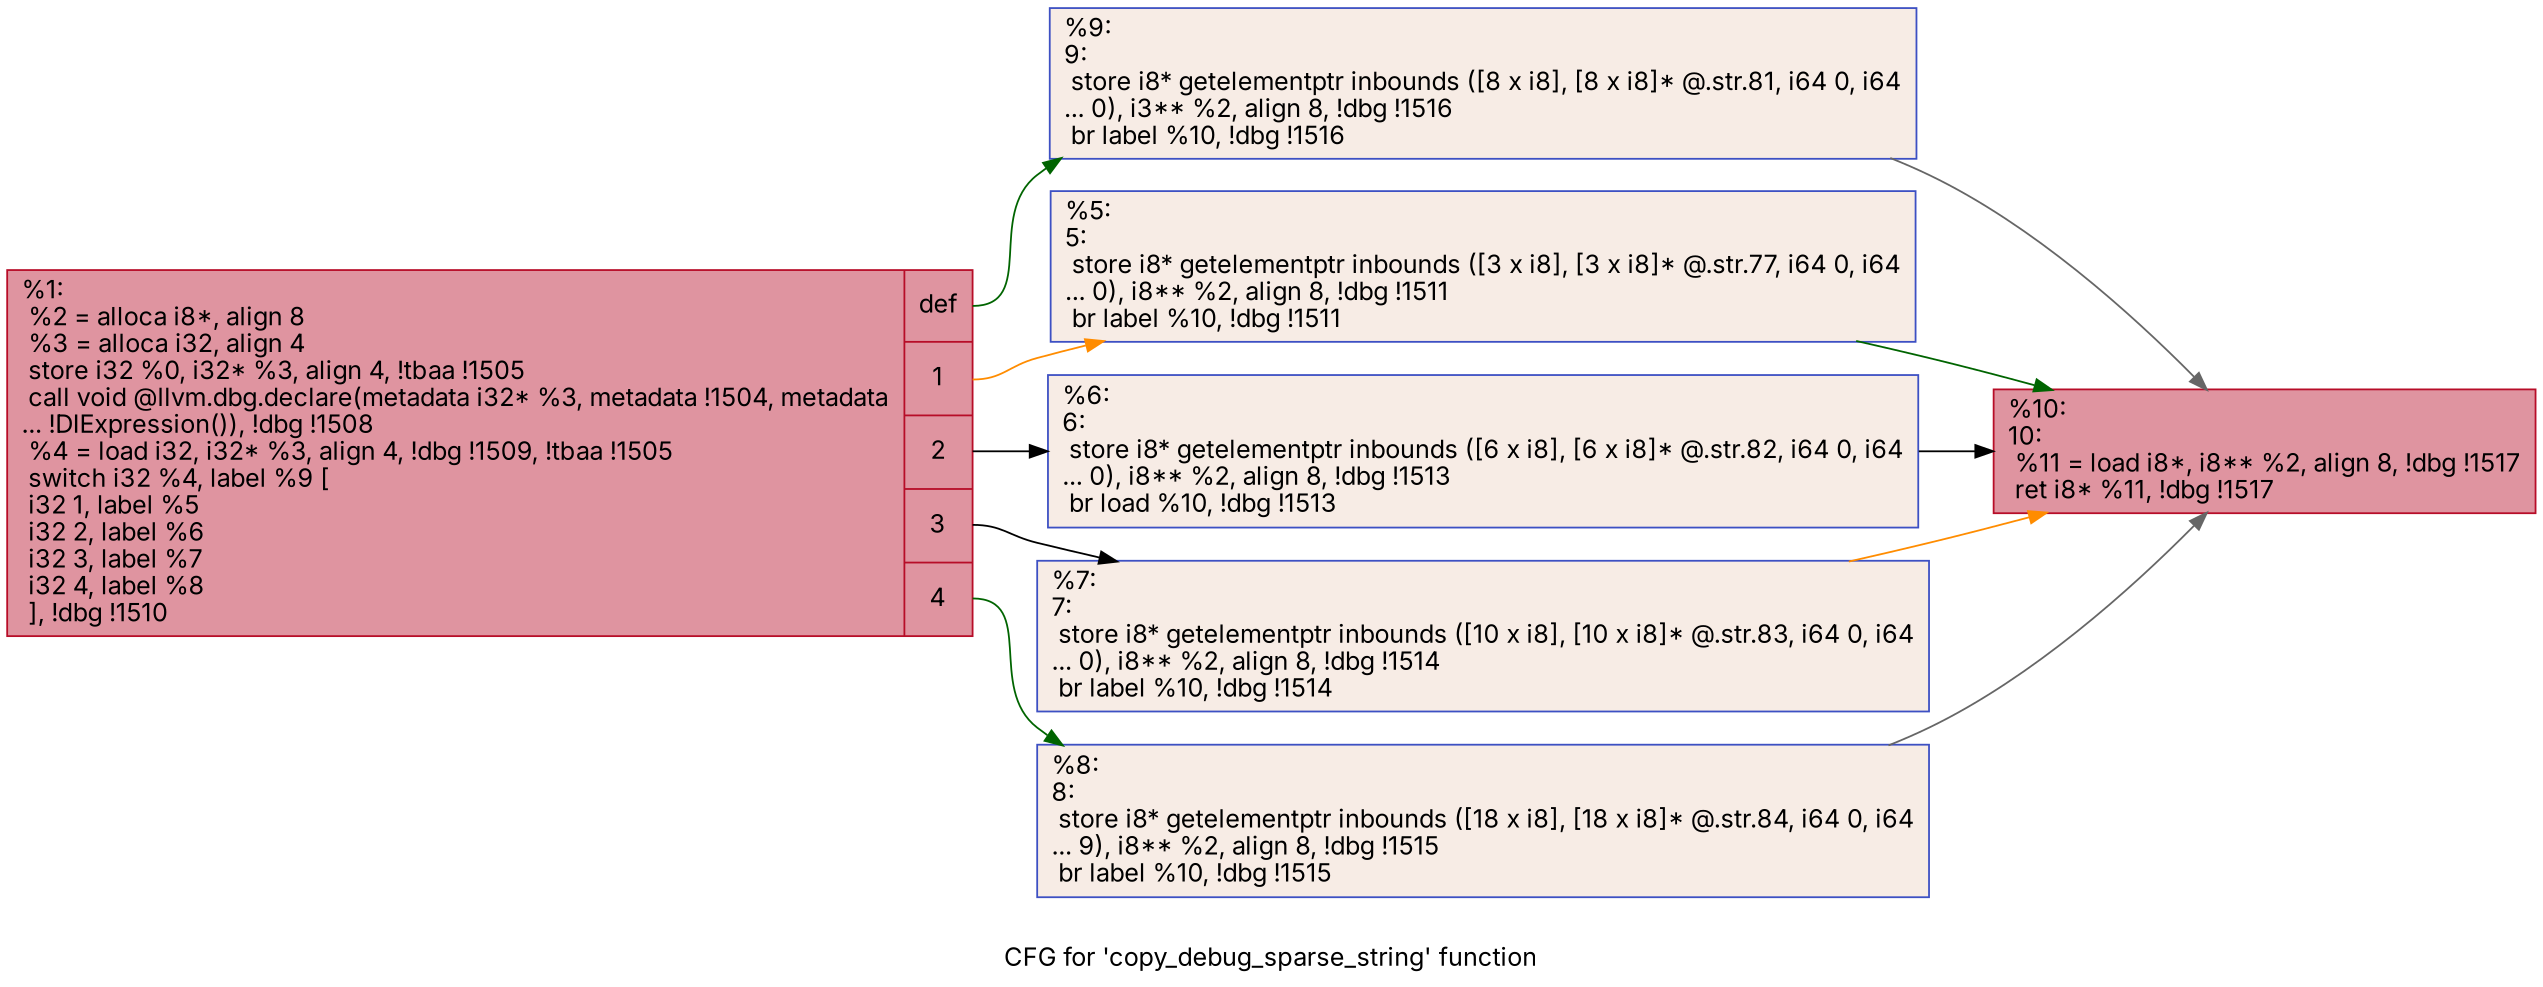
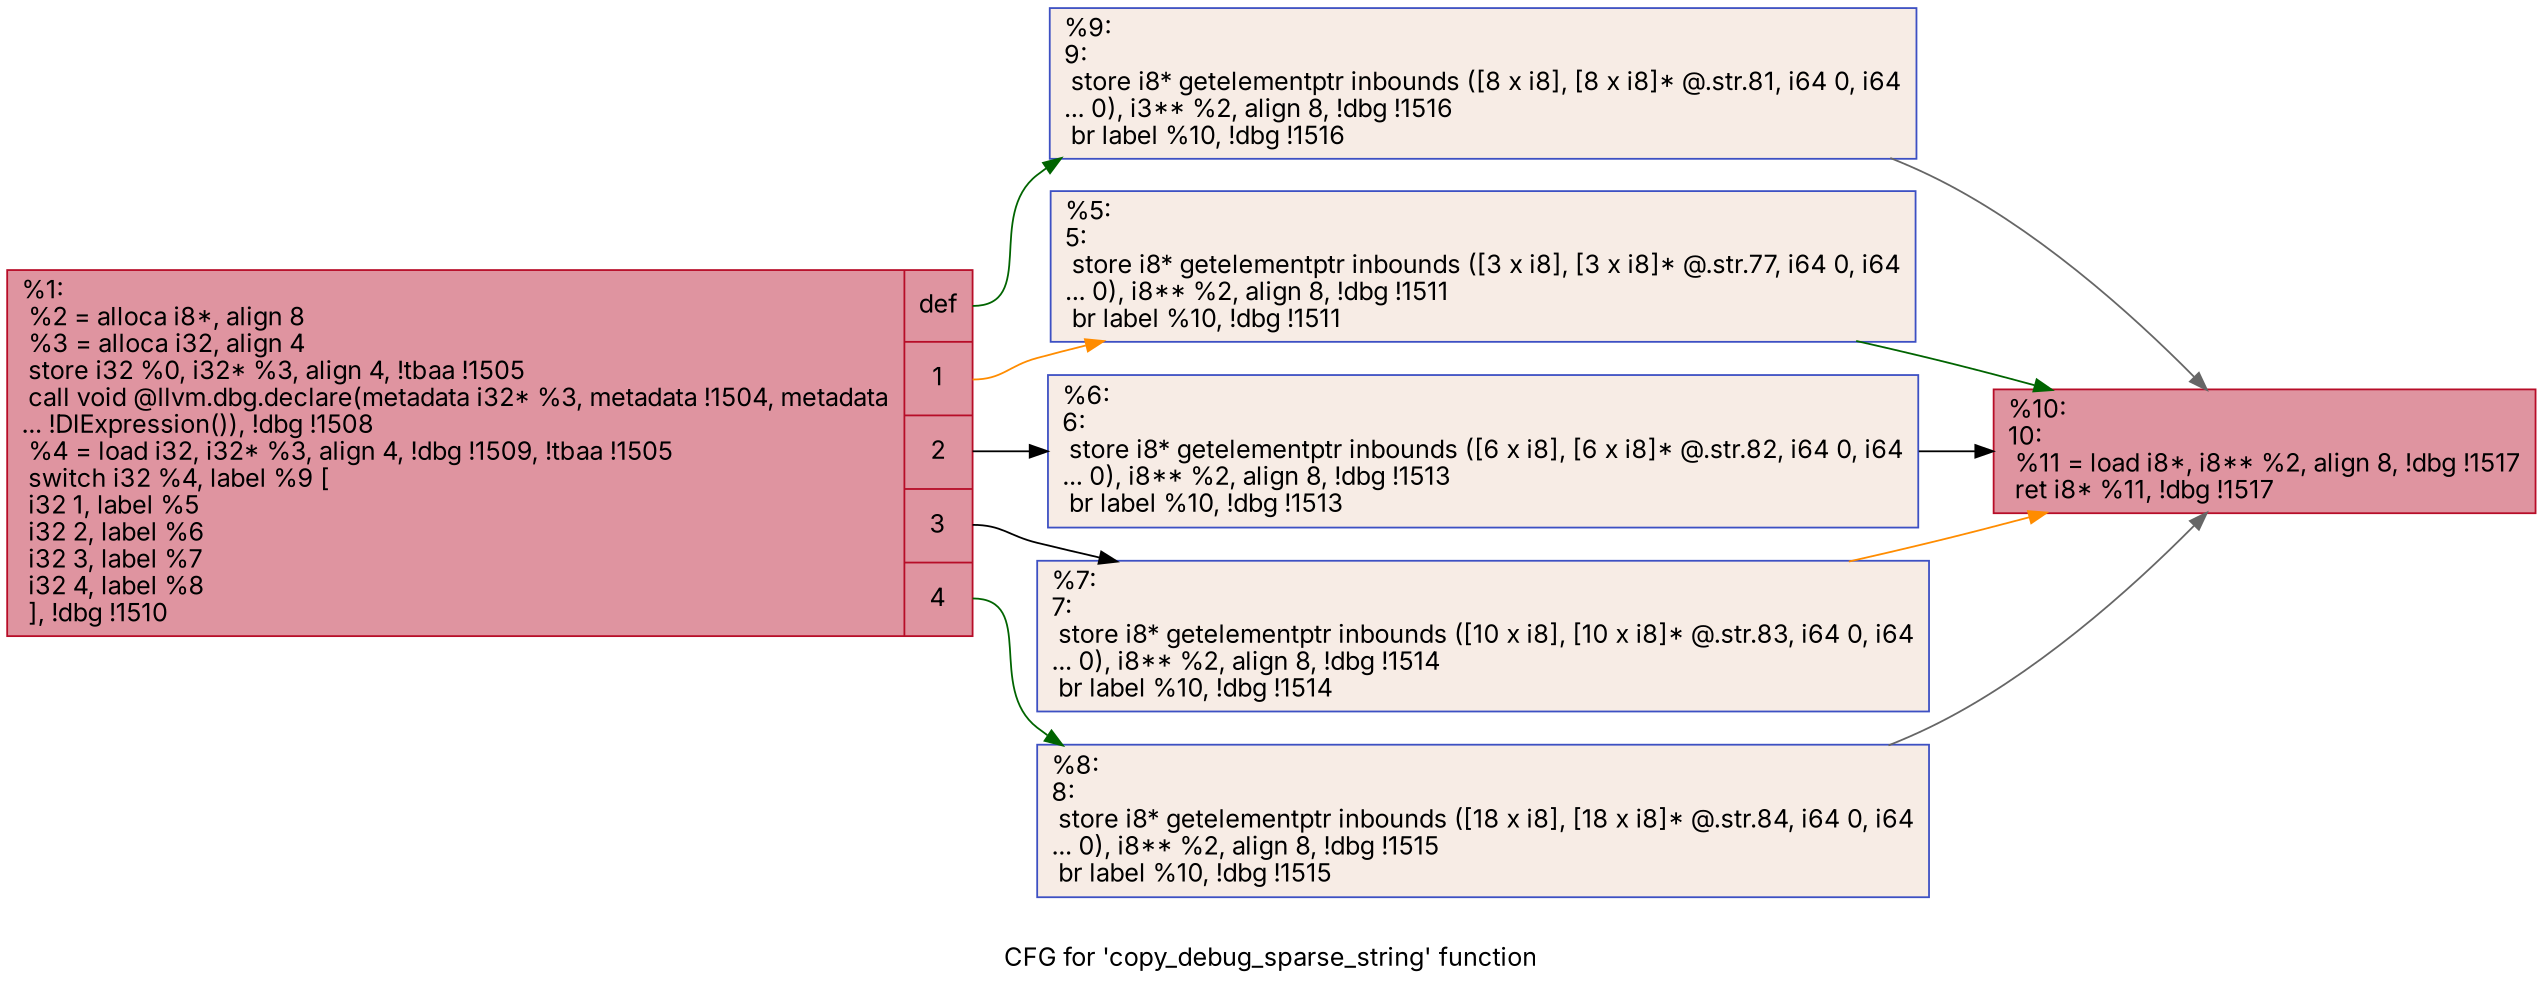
node "%6:": text "br load %10, !dbg !1513" -> "br label %10, !dbg !1513"
node "%8:": text "... 9), i8** %2, align 8, !dbg !1515" -> "... 0), i8** %2, align 8, !dbg !1515"
